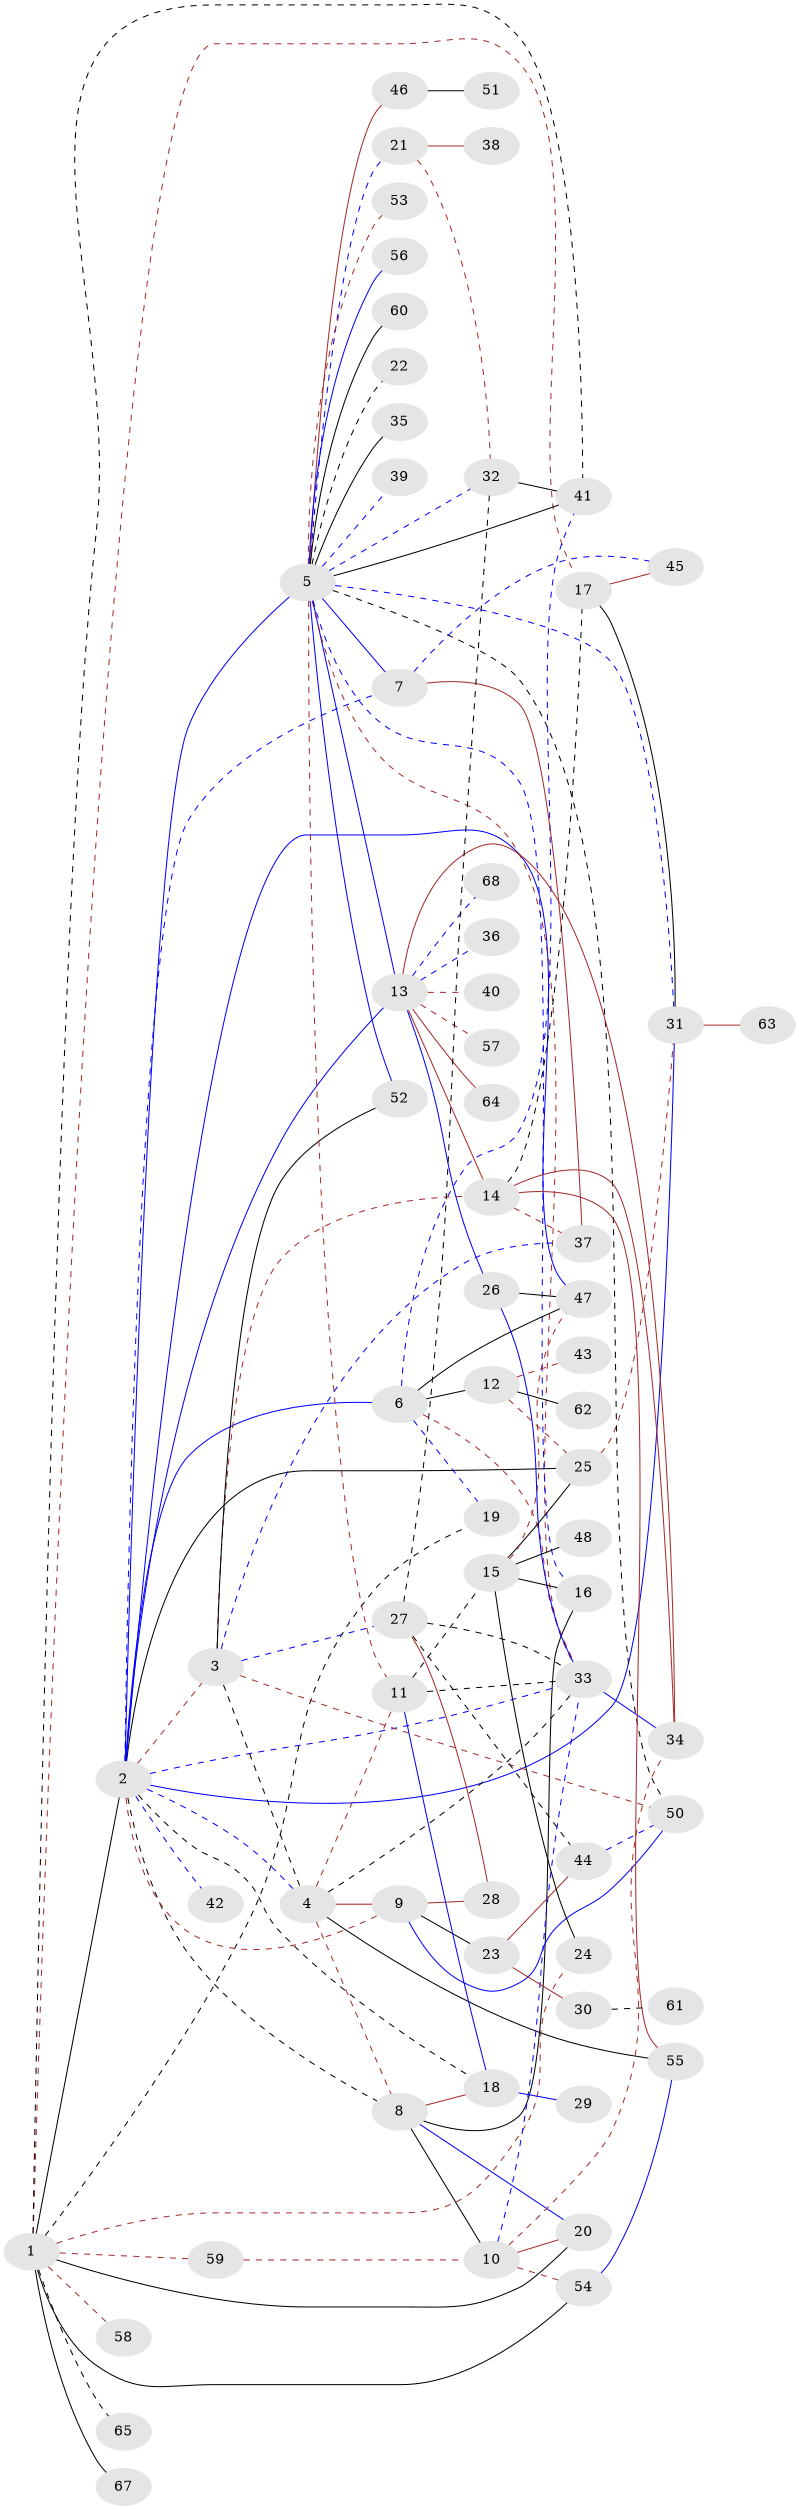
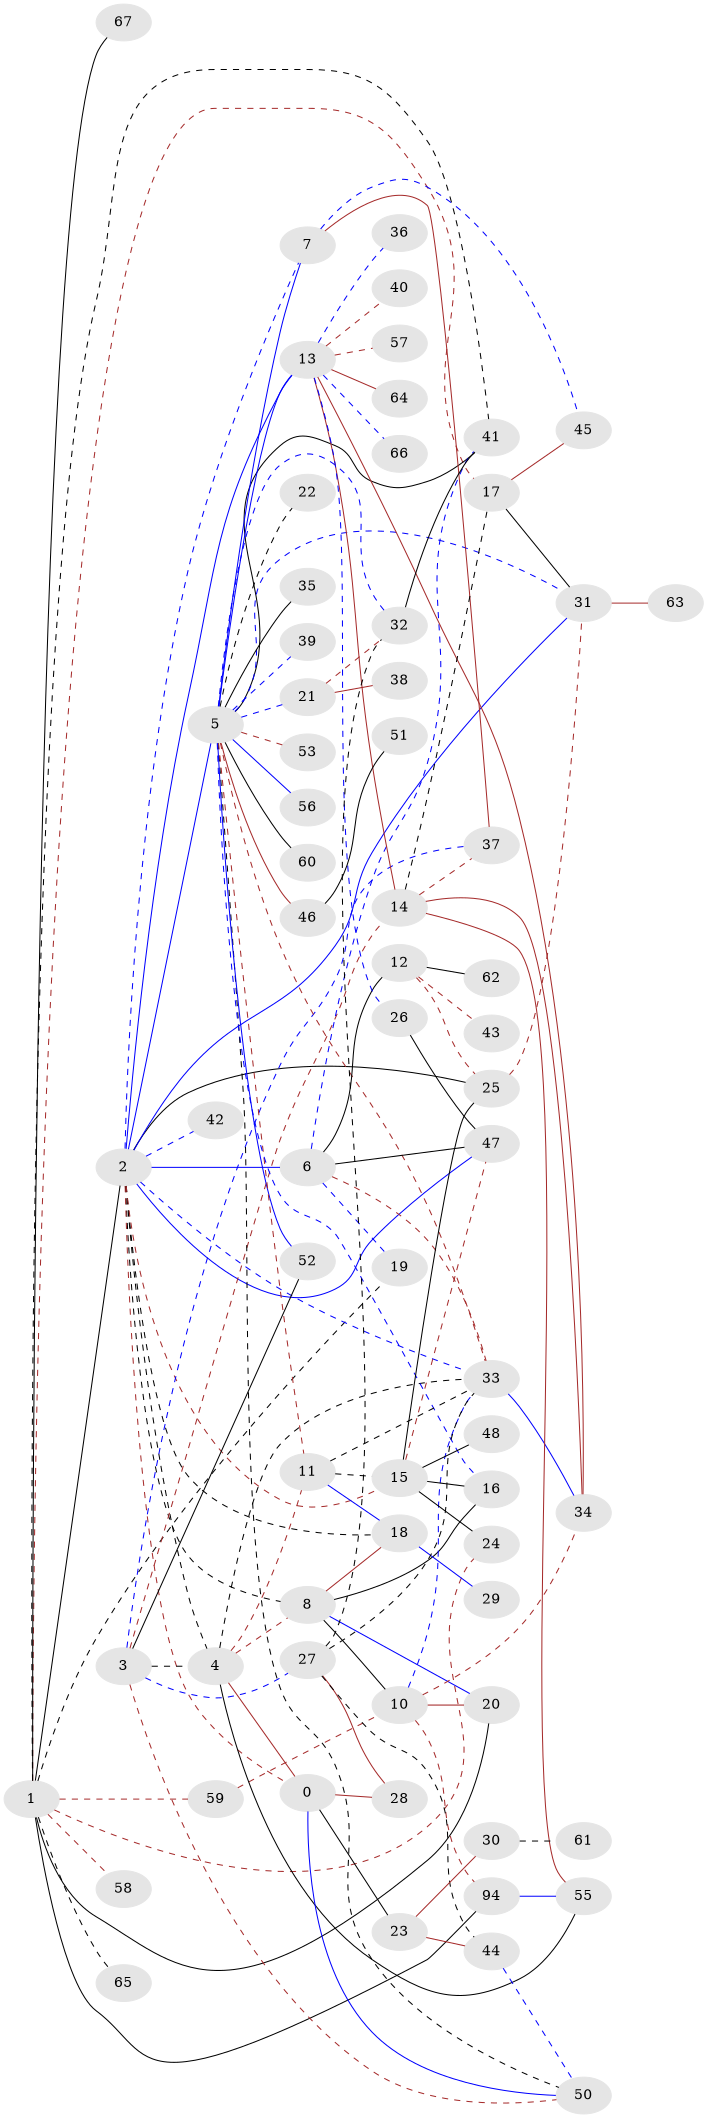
node "68": label "68" -> "66"
edge "13" -- "26": style solid -> dashed
edge "26" -- "33": removed
edge "3" -- "2": now "15" -- "2"
edge "2" -- "4": color blue -> black
node "9": label "9" -> "0"
node "54": label "54" -> "94"
